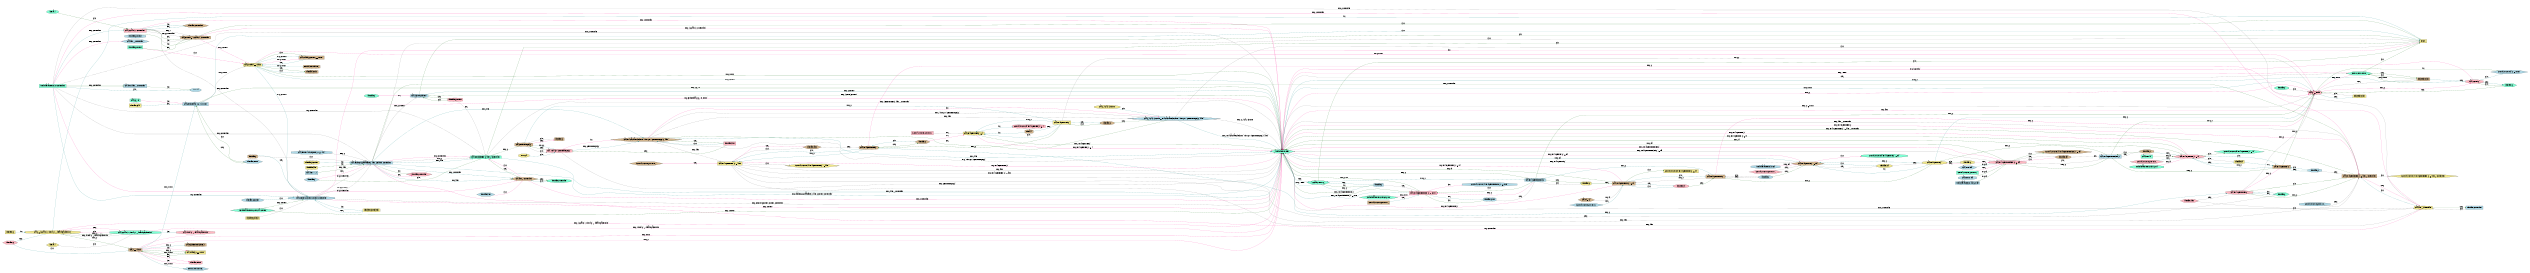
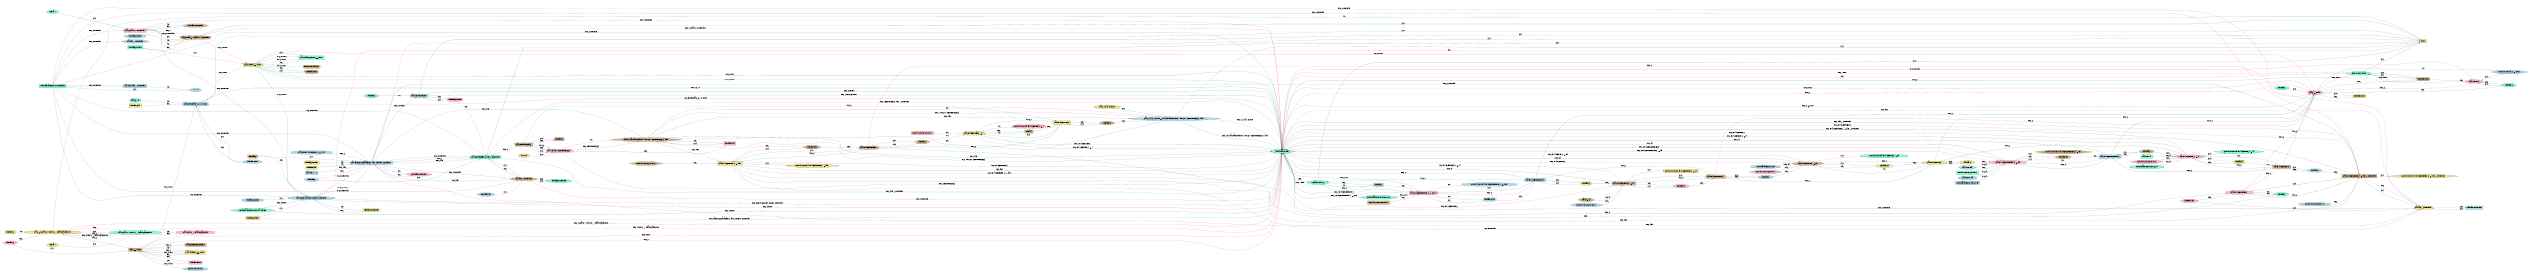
node "(Call,unlikely(pcontent == NULL))": fillcolor tan -> aquamarine
edge "(Call,IPV4_GET_VER(p))" -> "(Call,p != NULL)": removed, label "DDG: p"
edge "(Call,IPV4_GET_VER(p) != 4)" -> "(Literal,4)": added, label "CFG:"
edge "(Call,PacketCopyDataOffset(p, hlen, pcontent, content_len))" -> "(MethodReturn,RET)": now "(Identifier,content)" -> "(MethodReturn,RET)"
edge "(Call,SCCalloc(1, sizeof(*p) + default_packet_size))" -> "(Call,sizeof(*p) + default_packet_size)": added, label "CFG:"
